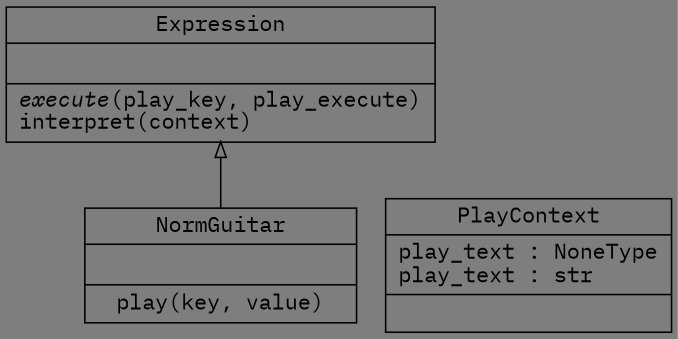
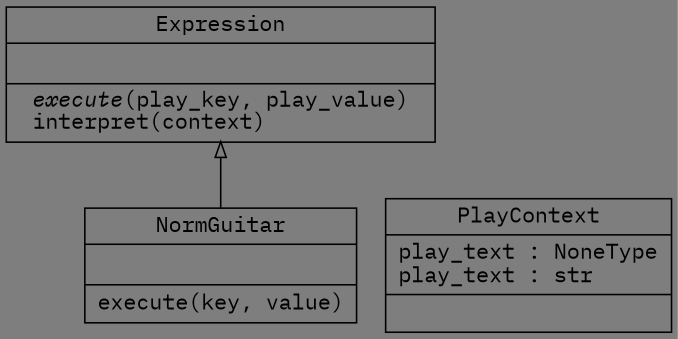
node "Expression": text "(play_key, play_execute)" -> "(play_key, play_value)"
node "NormGuitar": text "play(key, value)" -> "execute(key, value)"
